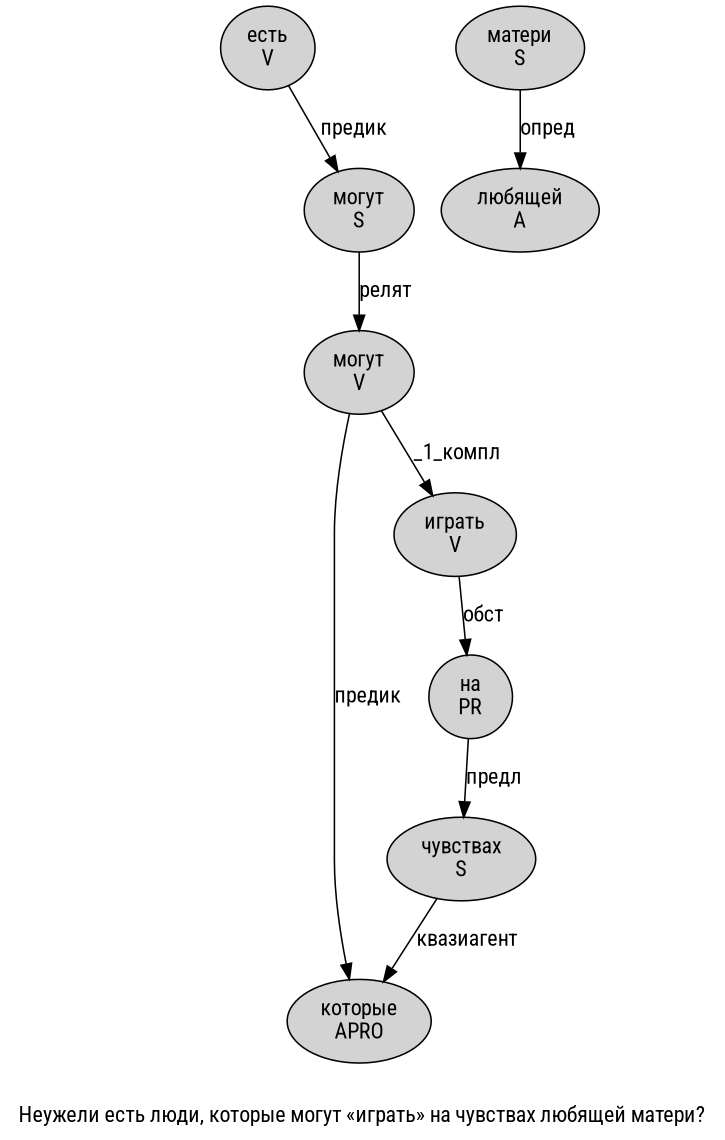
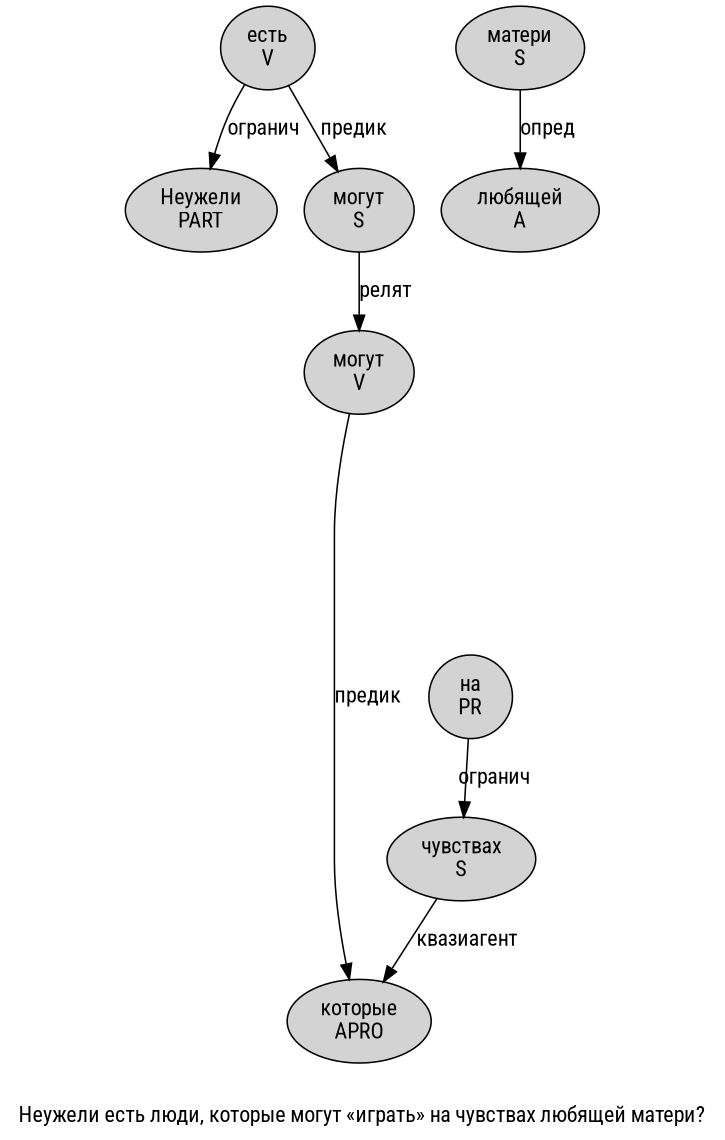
node "Неужели PART": added
node "играть V": removed
edge "на PR" -> "чувствах S": label "предл" -> "огранич"
